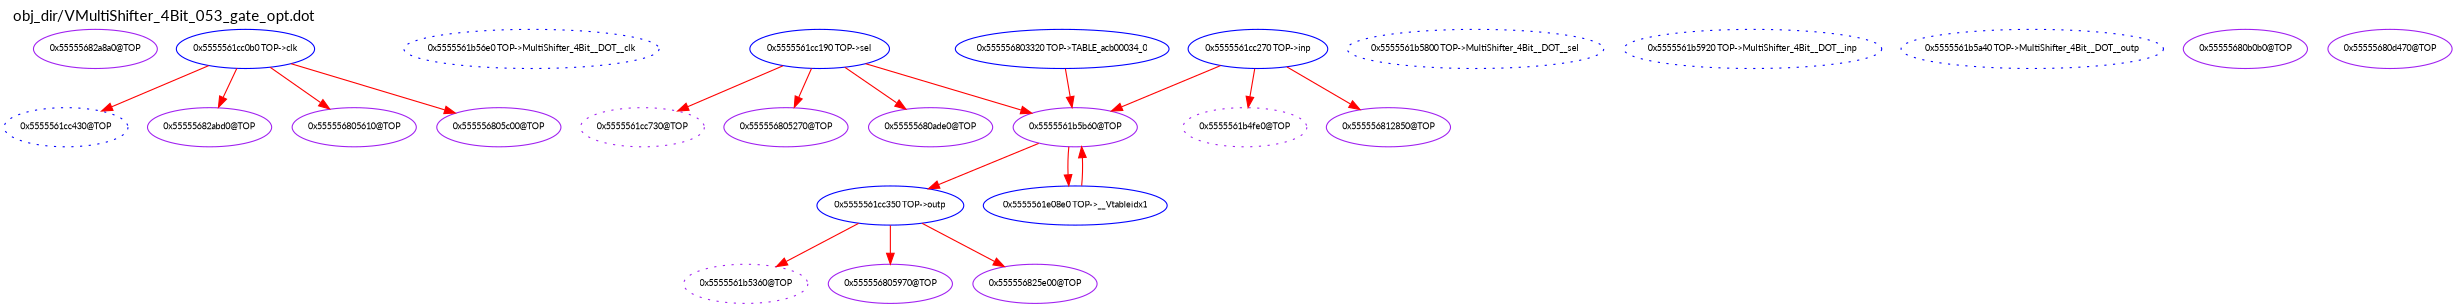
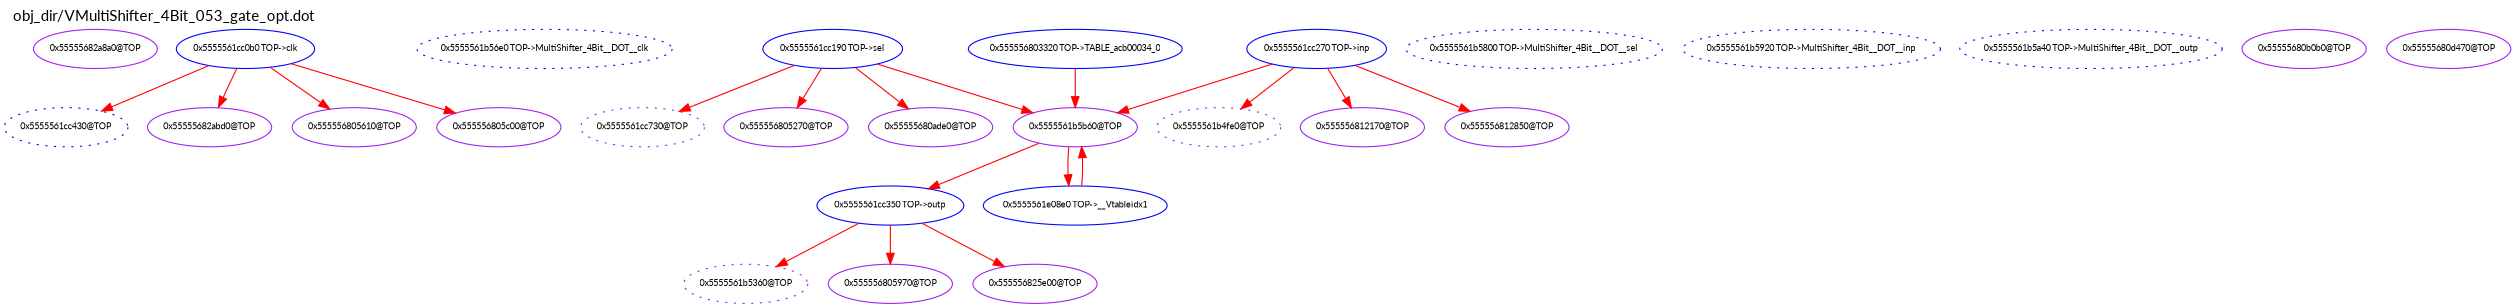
node "0x555556812170@TOP": added
